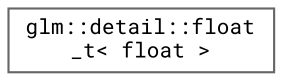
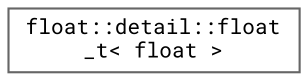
node "glm::detail::float _t< float >": label "glm::detail::float _t< float >" -> "float::detail::float _t< float >"
